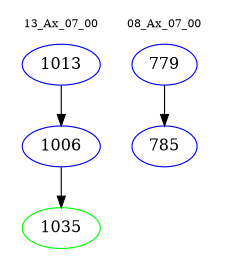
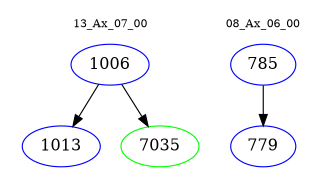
cluster "08_Ax_07_00": label "08_Ax_07_00" -> "08_Ax_06_00"
edge "1013" -> "1006": reversed
edge "779" -> "785": reversed
node "1035": label "1035" -> "7035"
